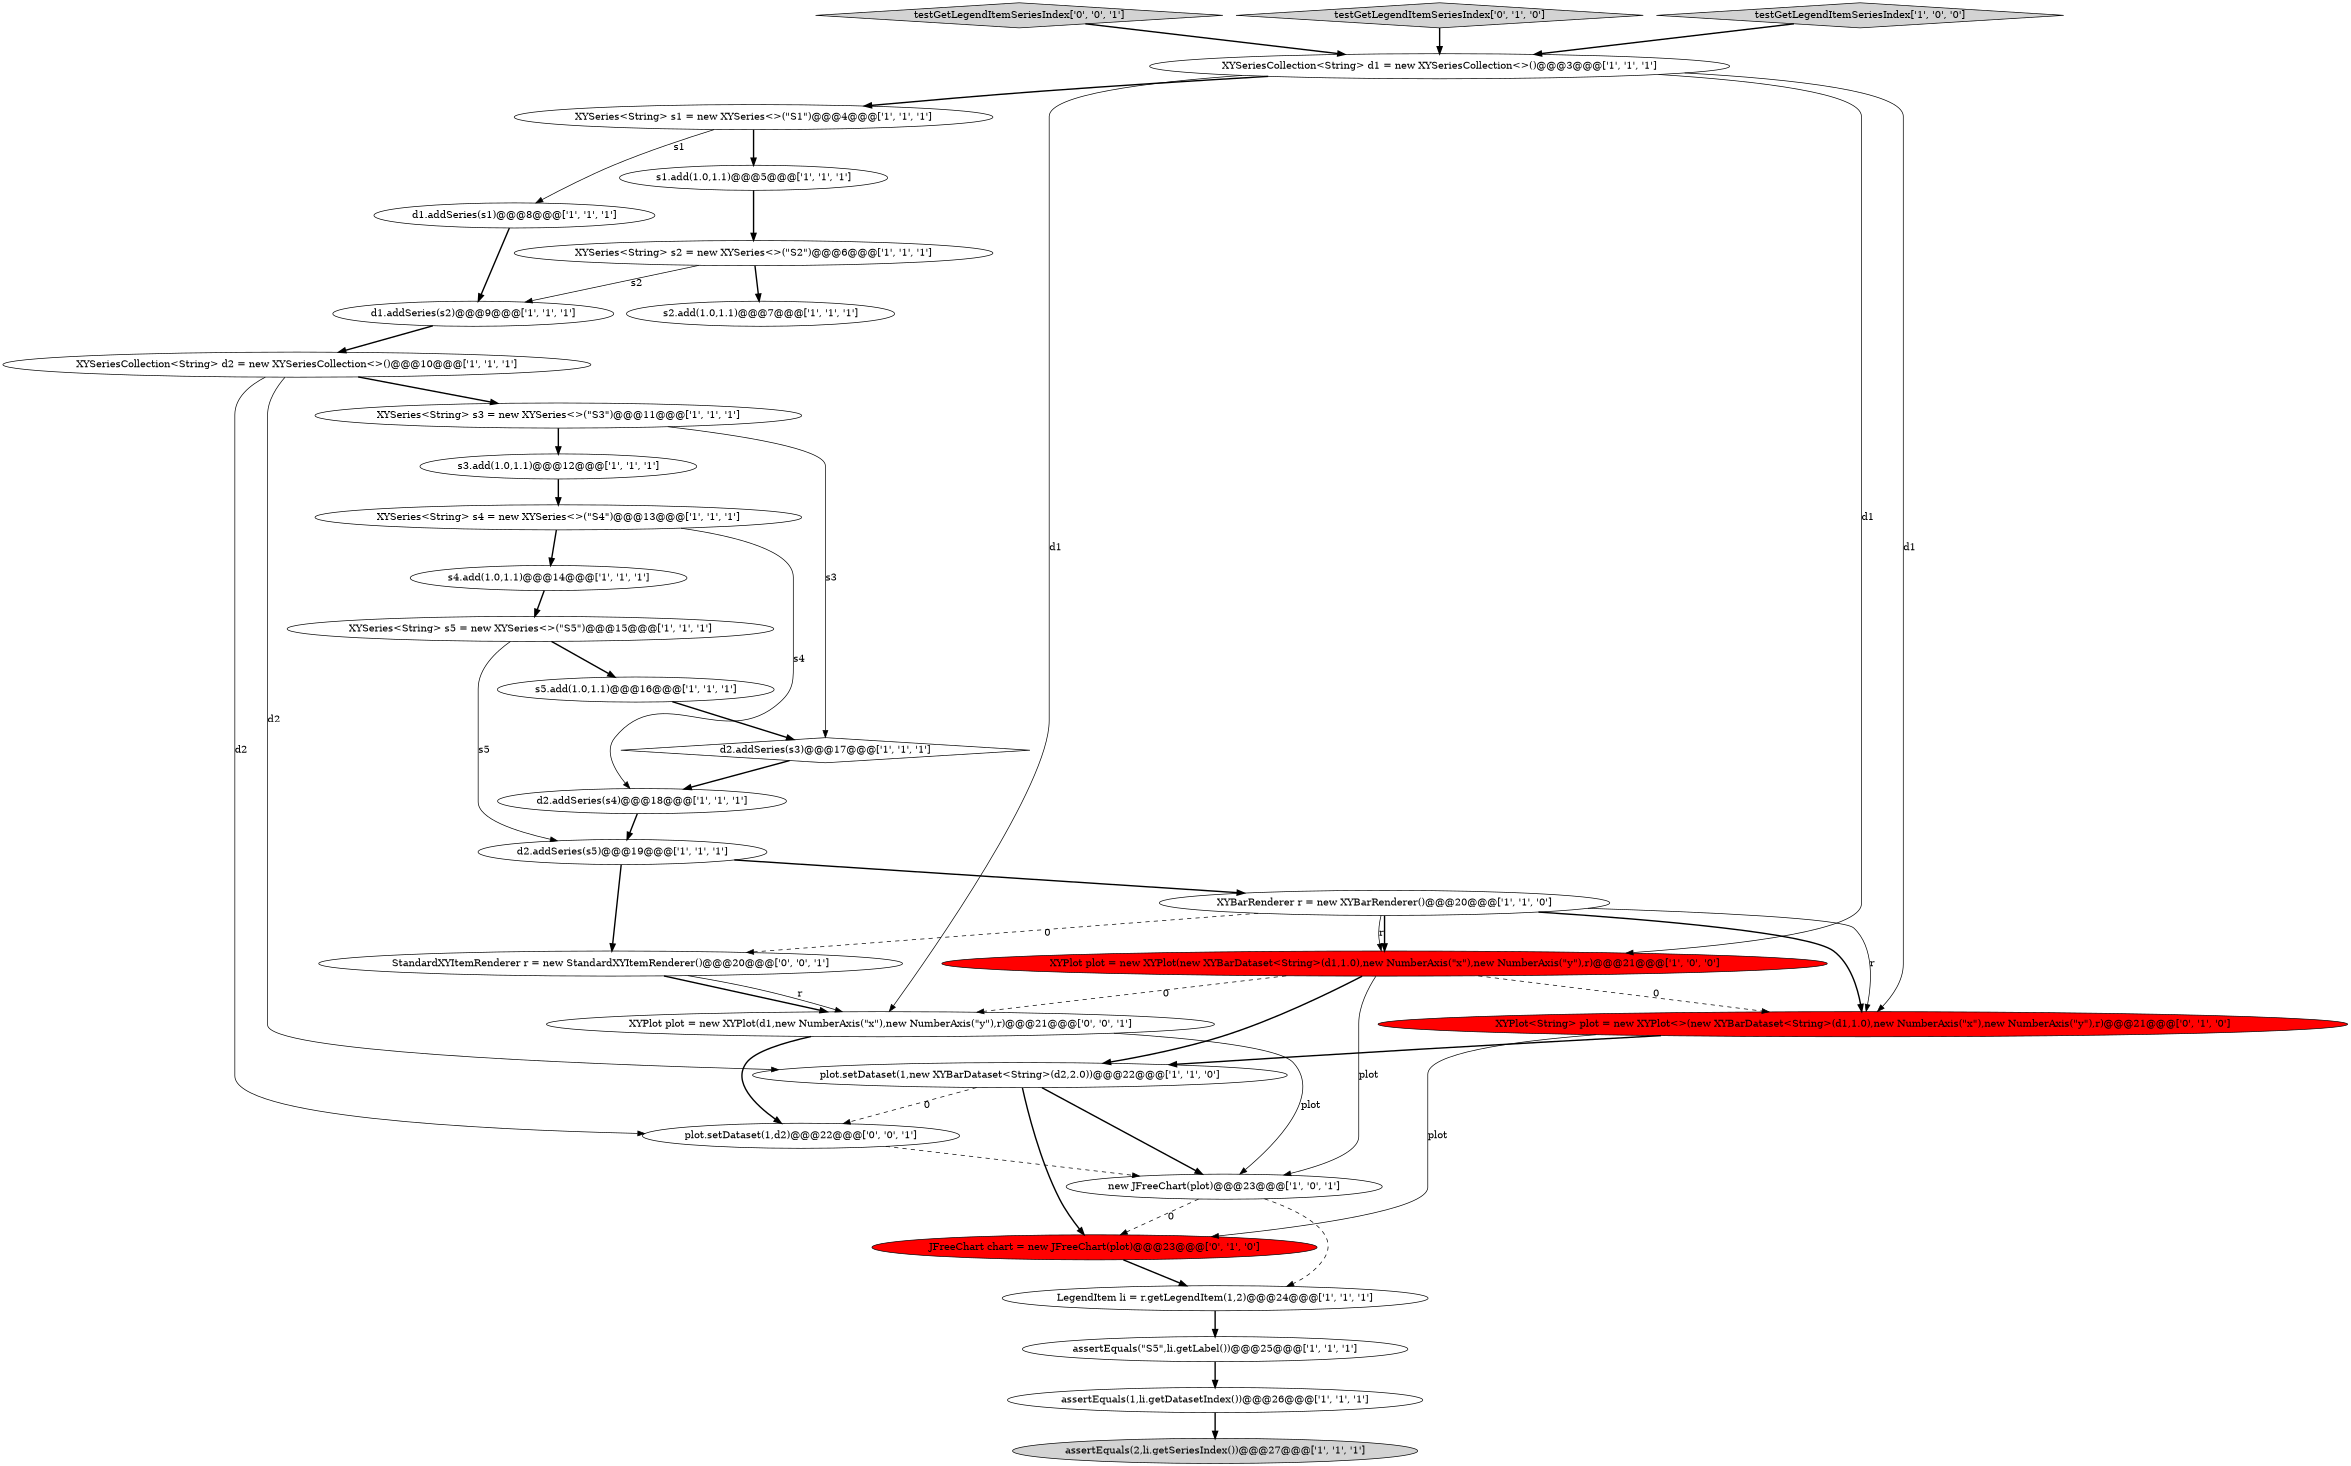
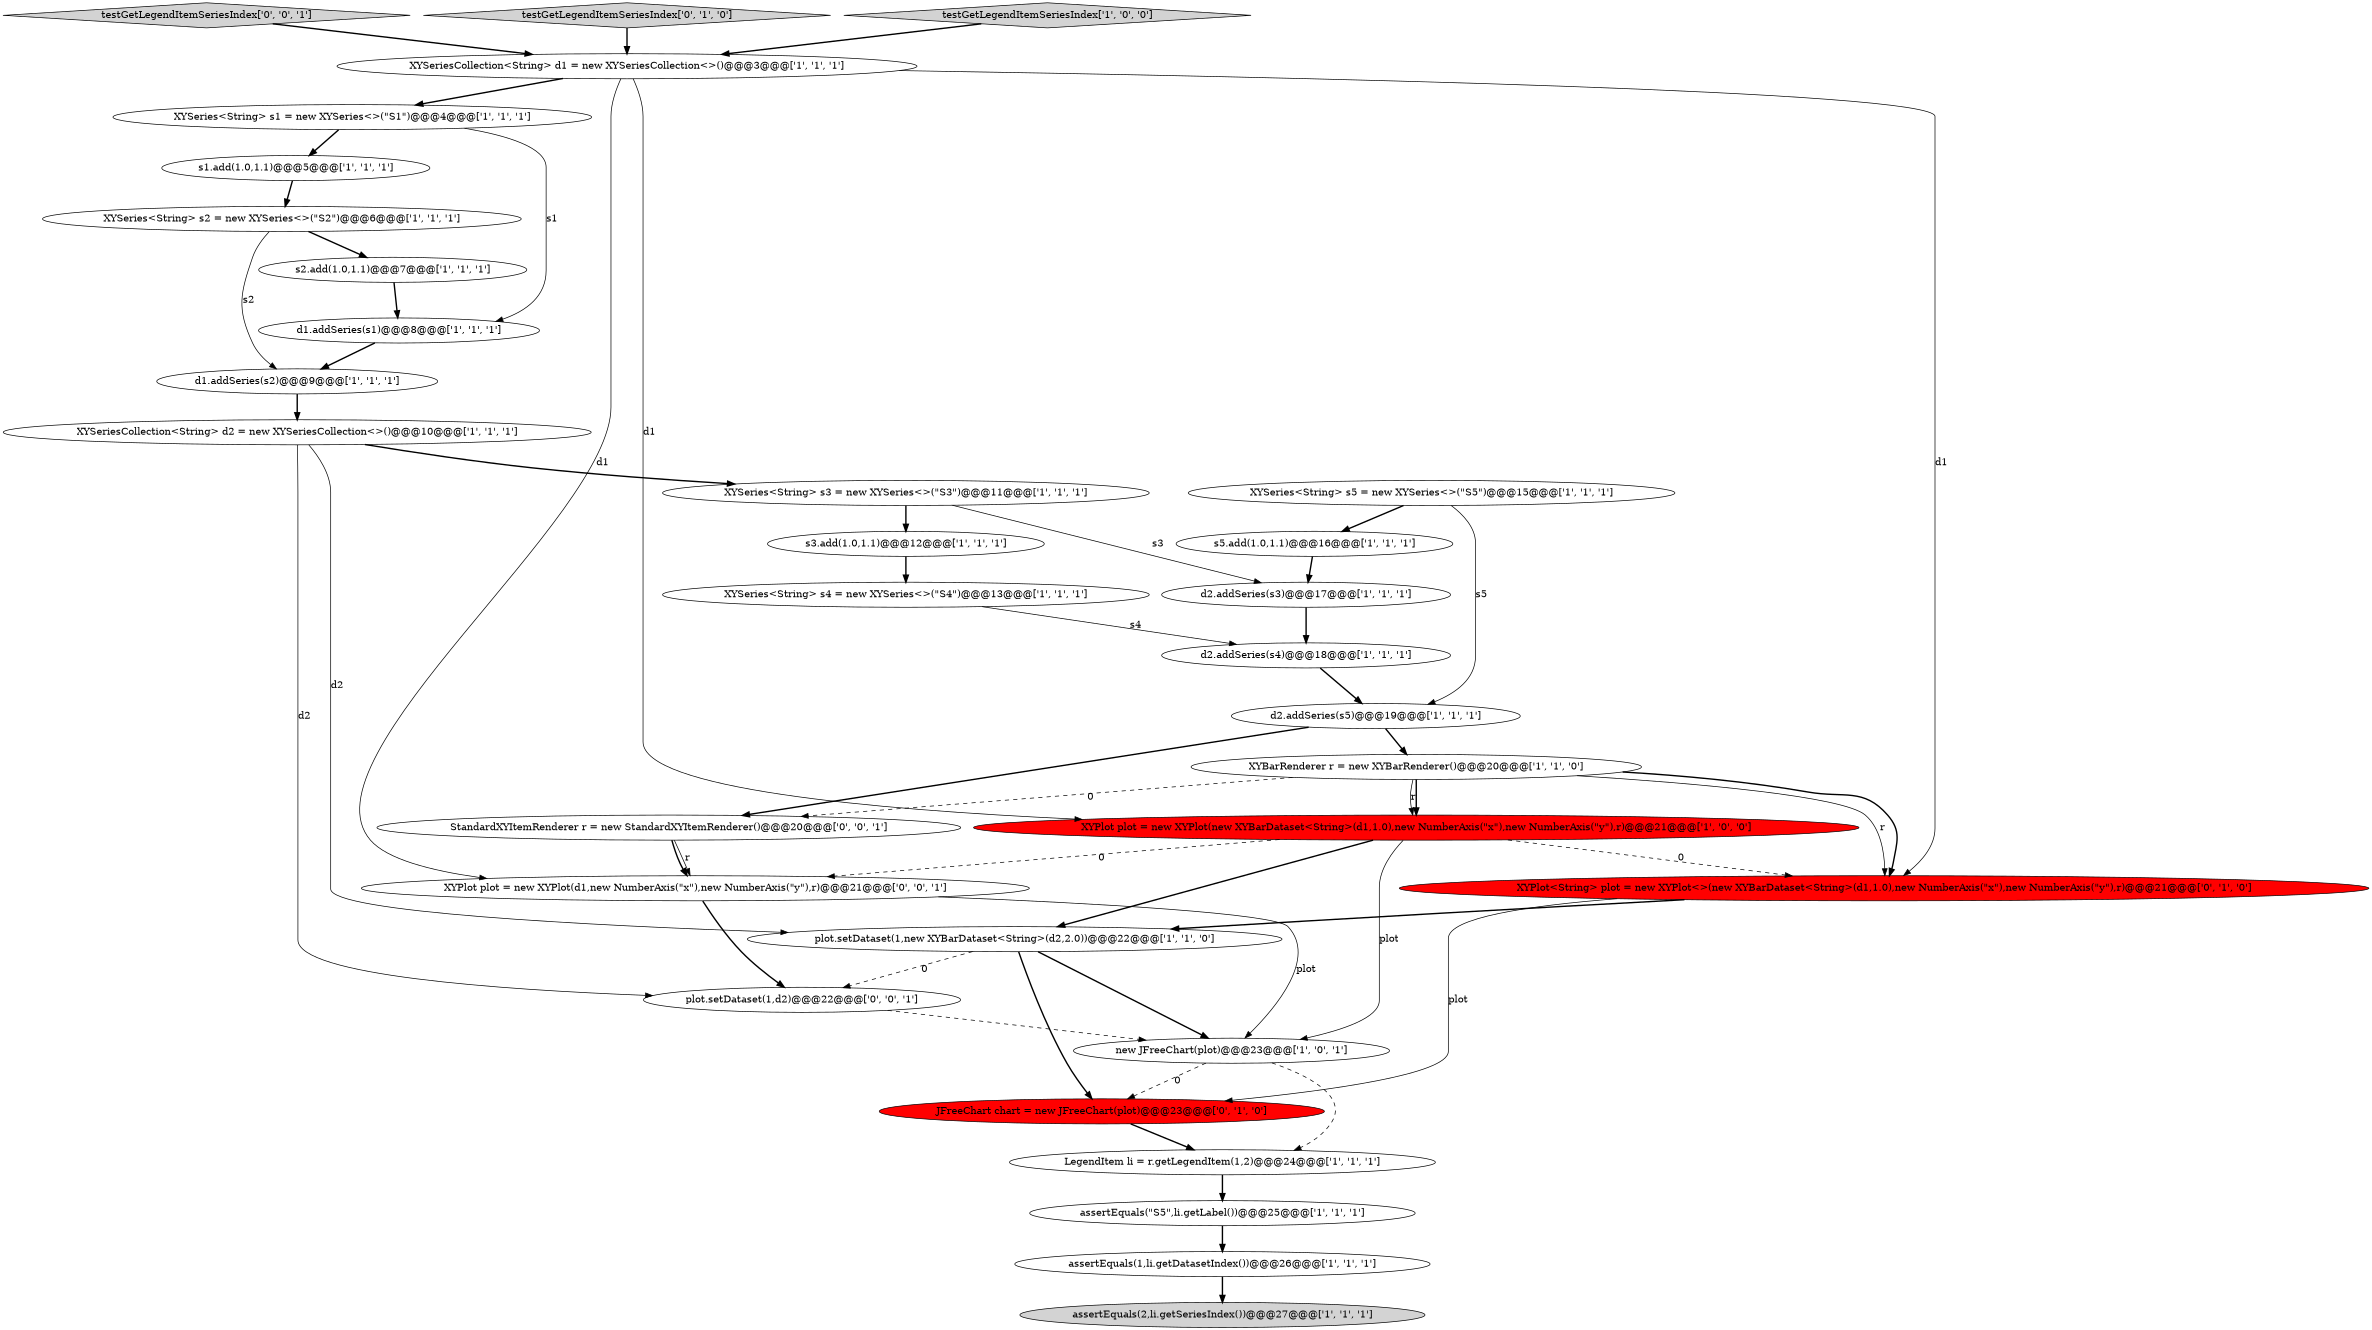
edge "s2.add(1.0,1.1)@@@7@@@['1', '1', '1']" -> "d1.addSeries(s1)@@@8@@@['1', '1', '1']": added
node "s4.add(1.0,1.1)@@@14@@@['1', '1', '1']": removed
node "d2.addSeries(s3)@@@17@@@['1', '1', '1']": shape diamond -> ellipse
